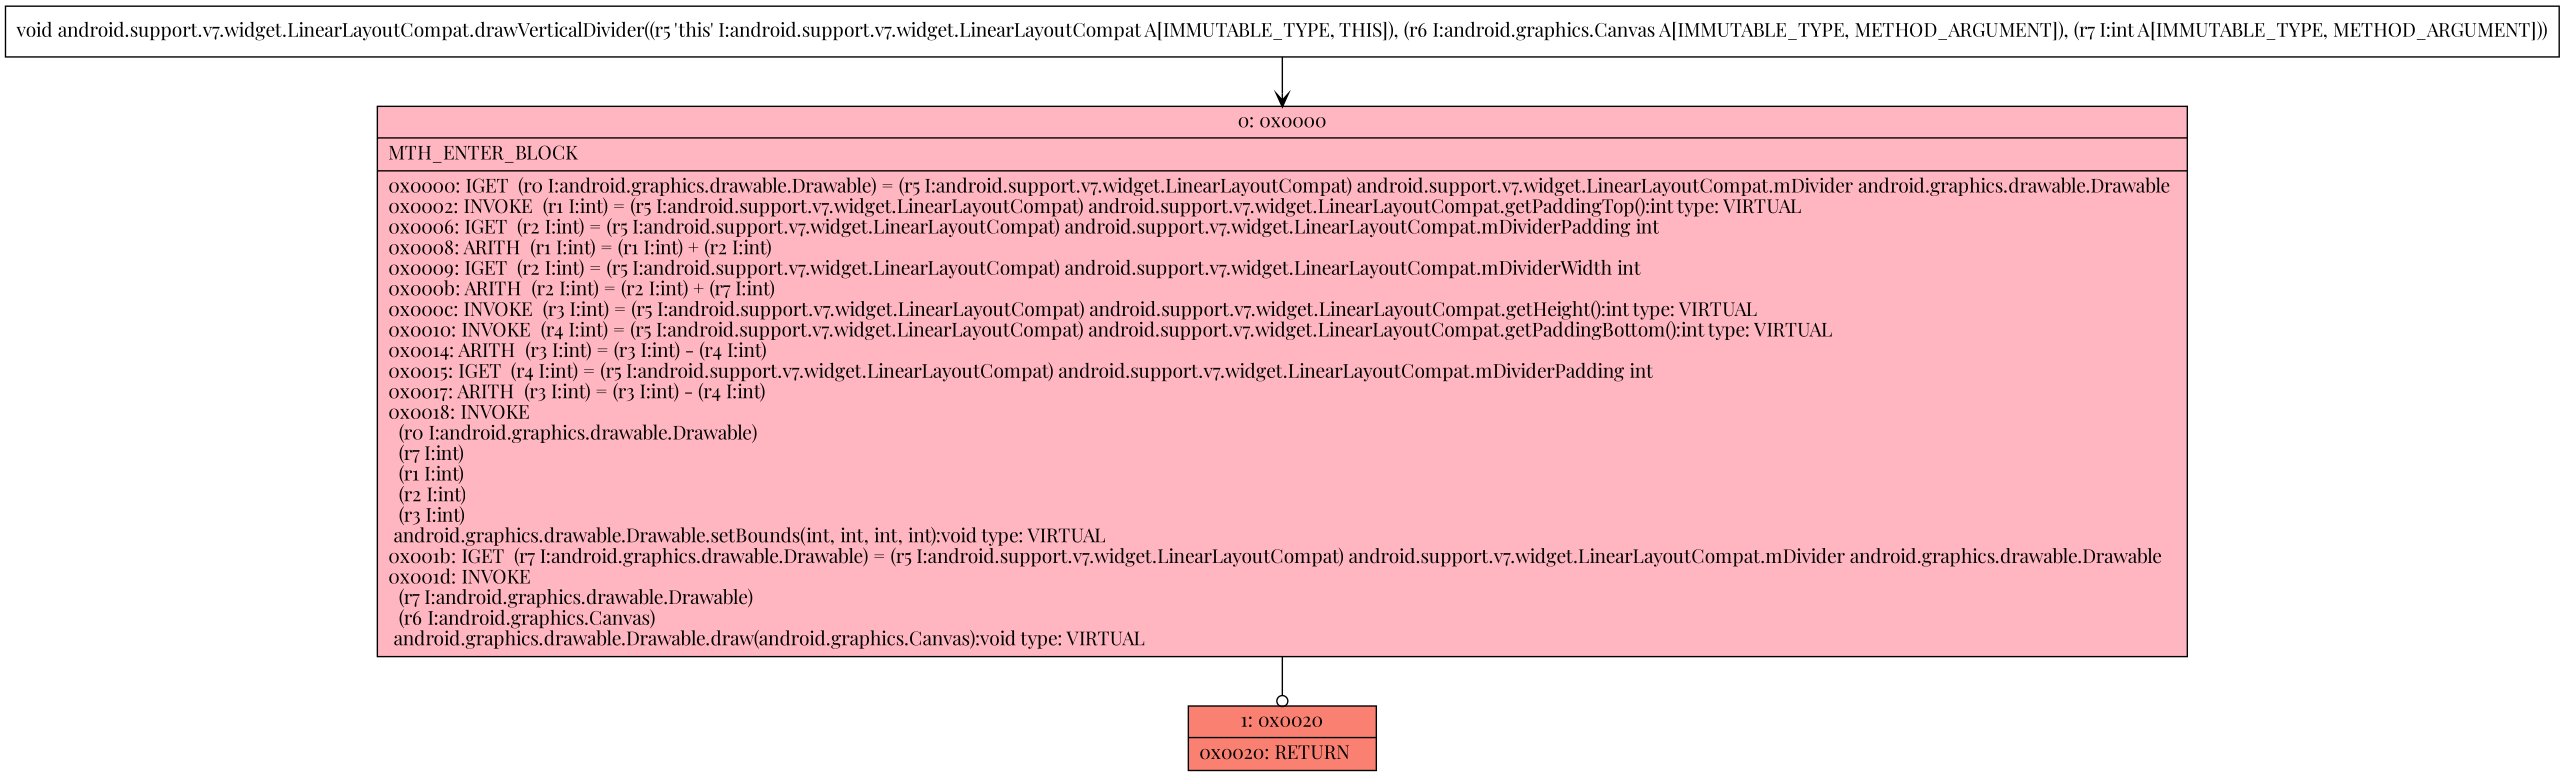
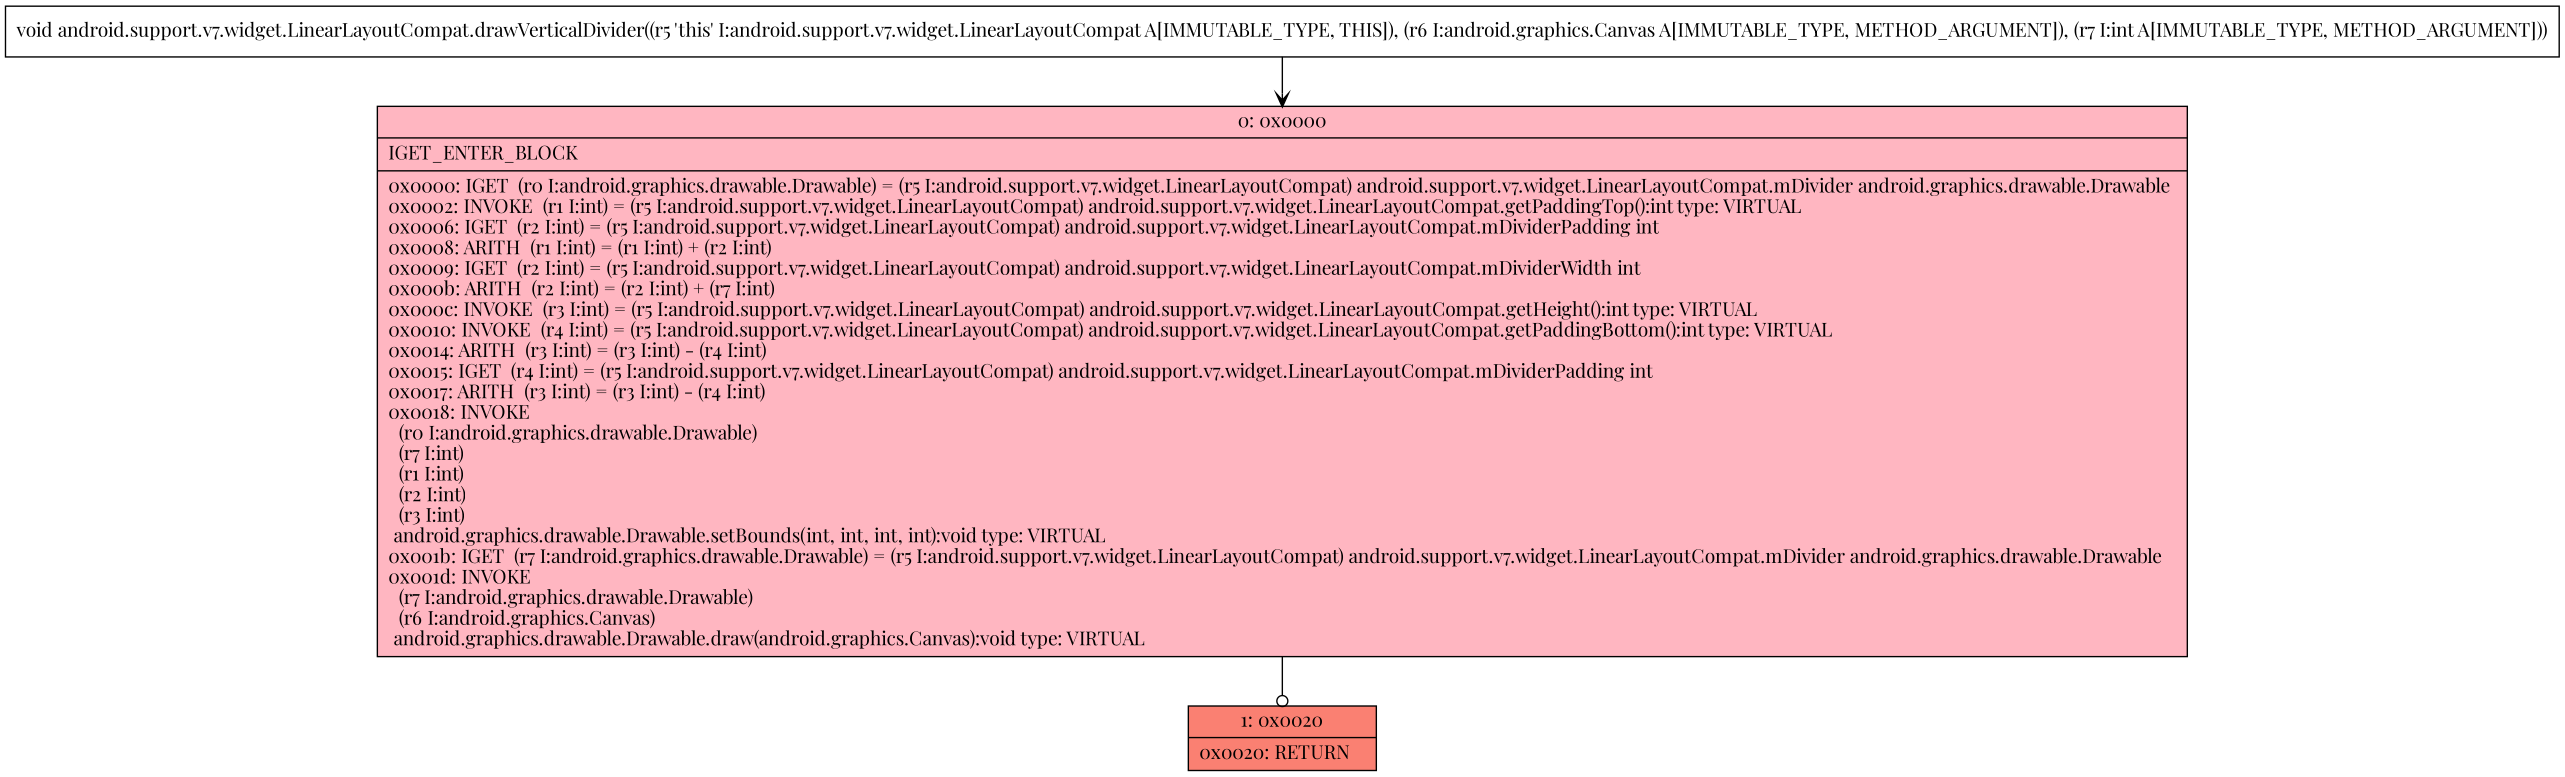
node "0: 0x0000": text "MTH_ENTER_BLOCK" -> "IGET_ENTER_BLOCK"
